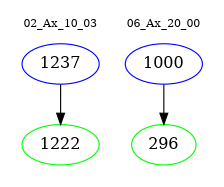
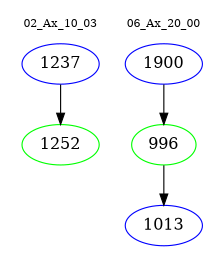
node "1000": label "1000" -> "1900"
node "1222": label "1222" -> "1252"
node "296": label "296" -> "996"
node "1013": added
